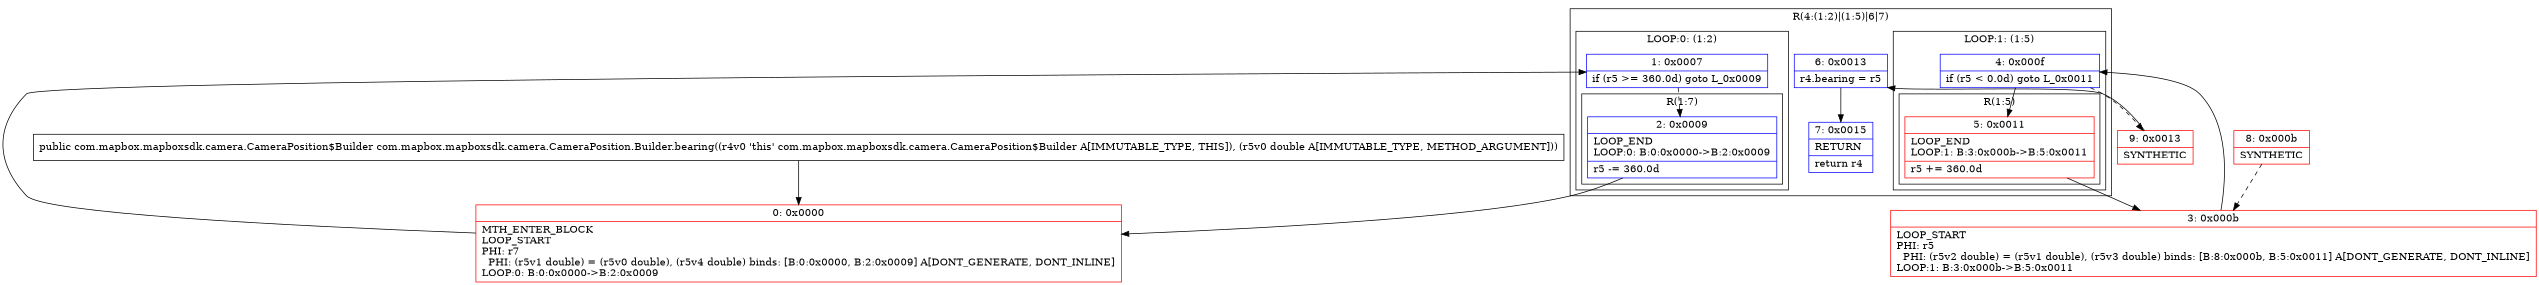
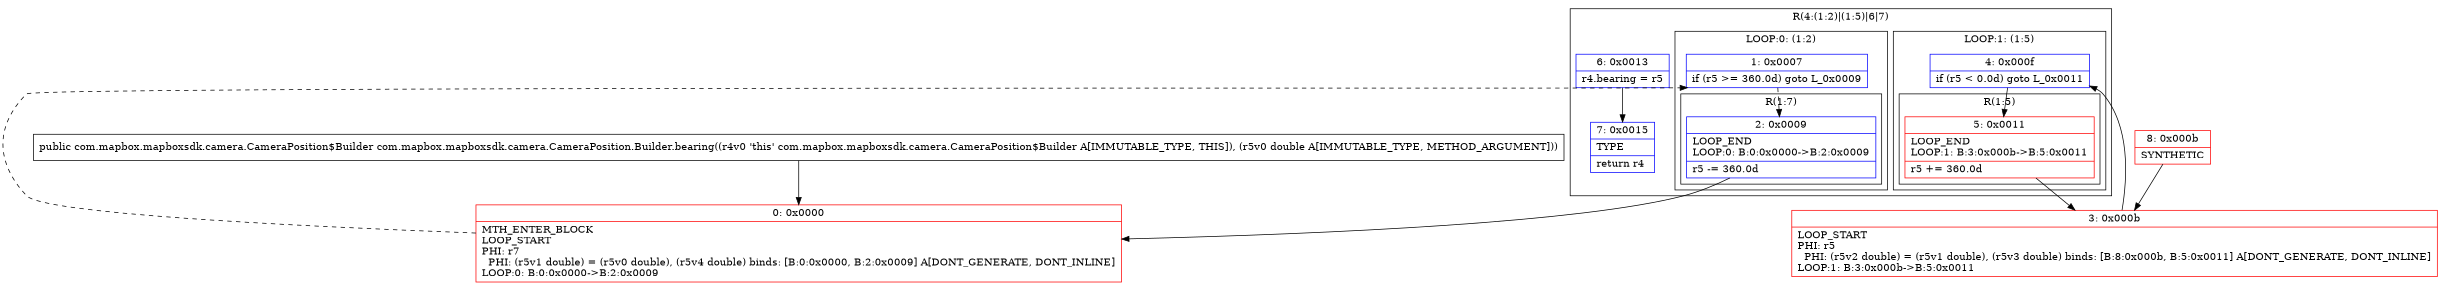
edge "0: 0x0000" -> "1: 0x0007": style solid -> dashed
node "7: 0x0015": text "RETURN" -> "TYPE"
node "9: 0x0013": removed
edge "8: 0x000b" -> "3: 0x000b": style dashed -> solid
